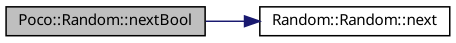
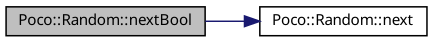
node "Random::Random::next": label "Random::Random::next" -> "Poco::Random::next"
